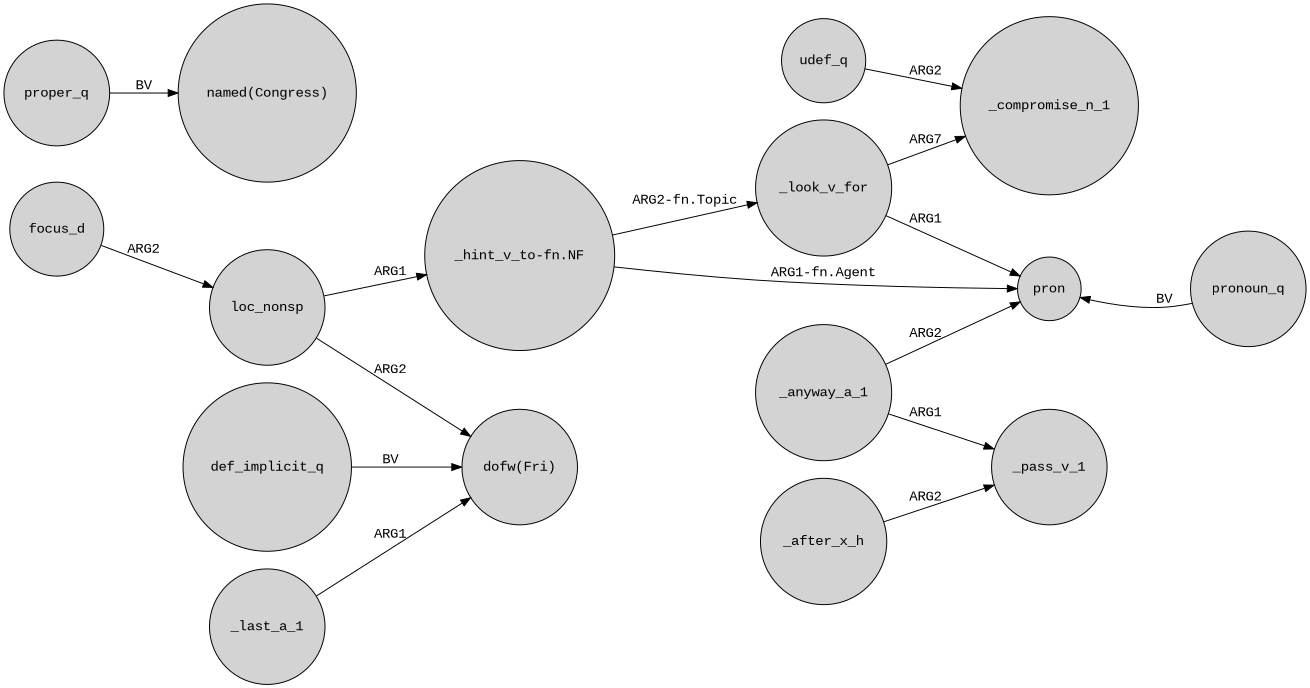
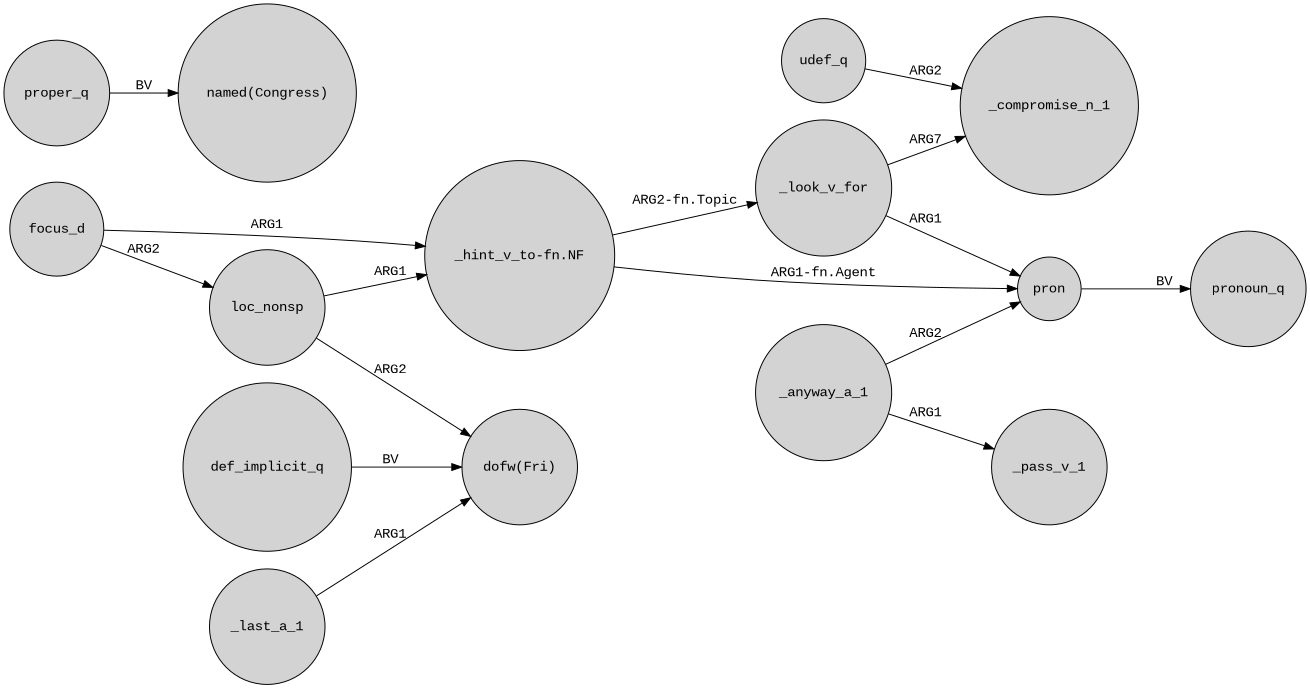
edge "focus_d" -> "_hint_v_to-fn.NF": added, label "ARG1"
edge "pronoun_q" -> "pron": reversed
node "_after_x_h": removed
